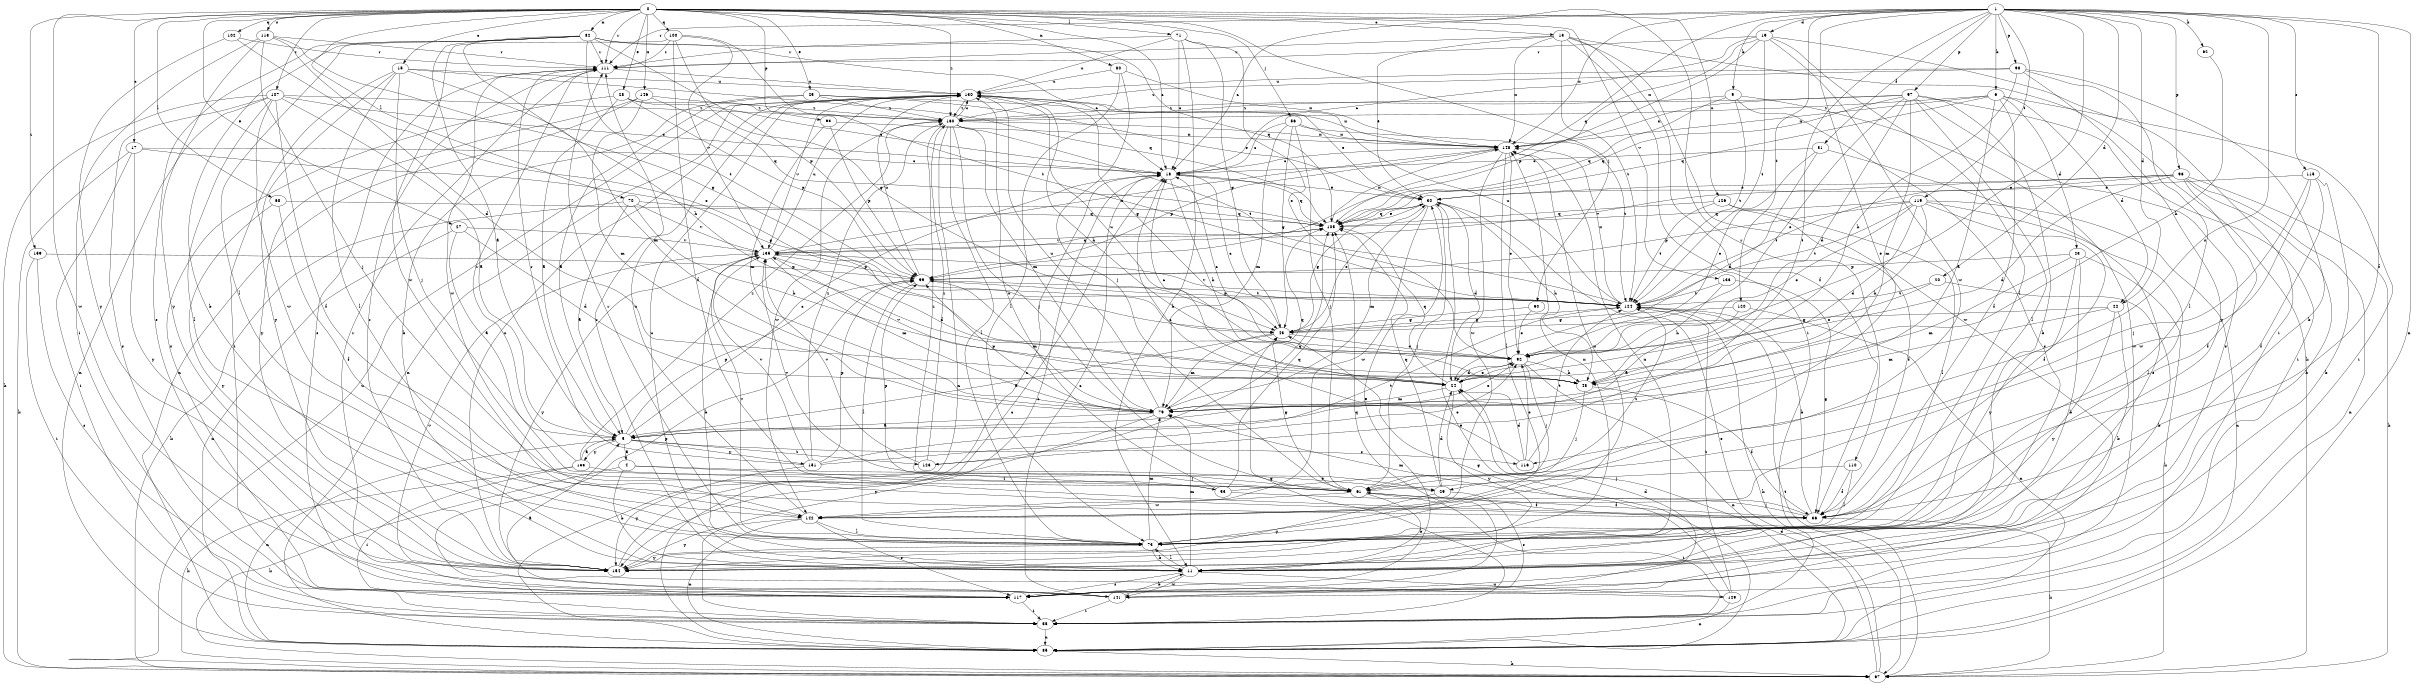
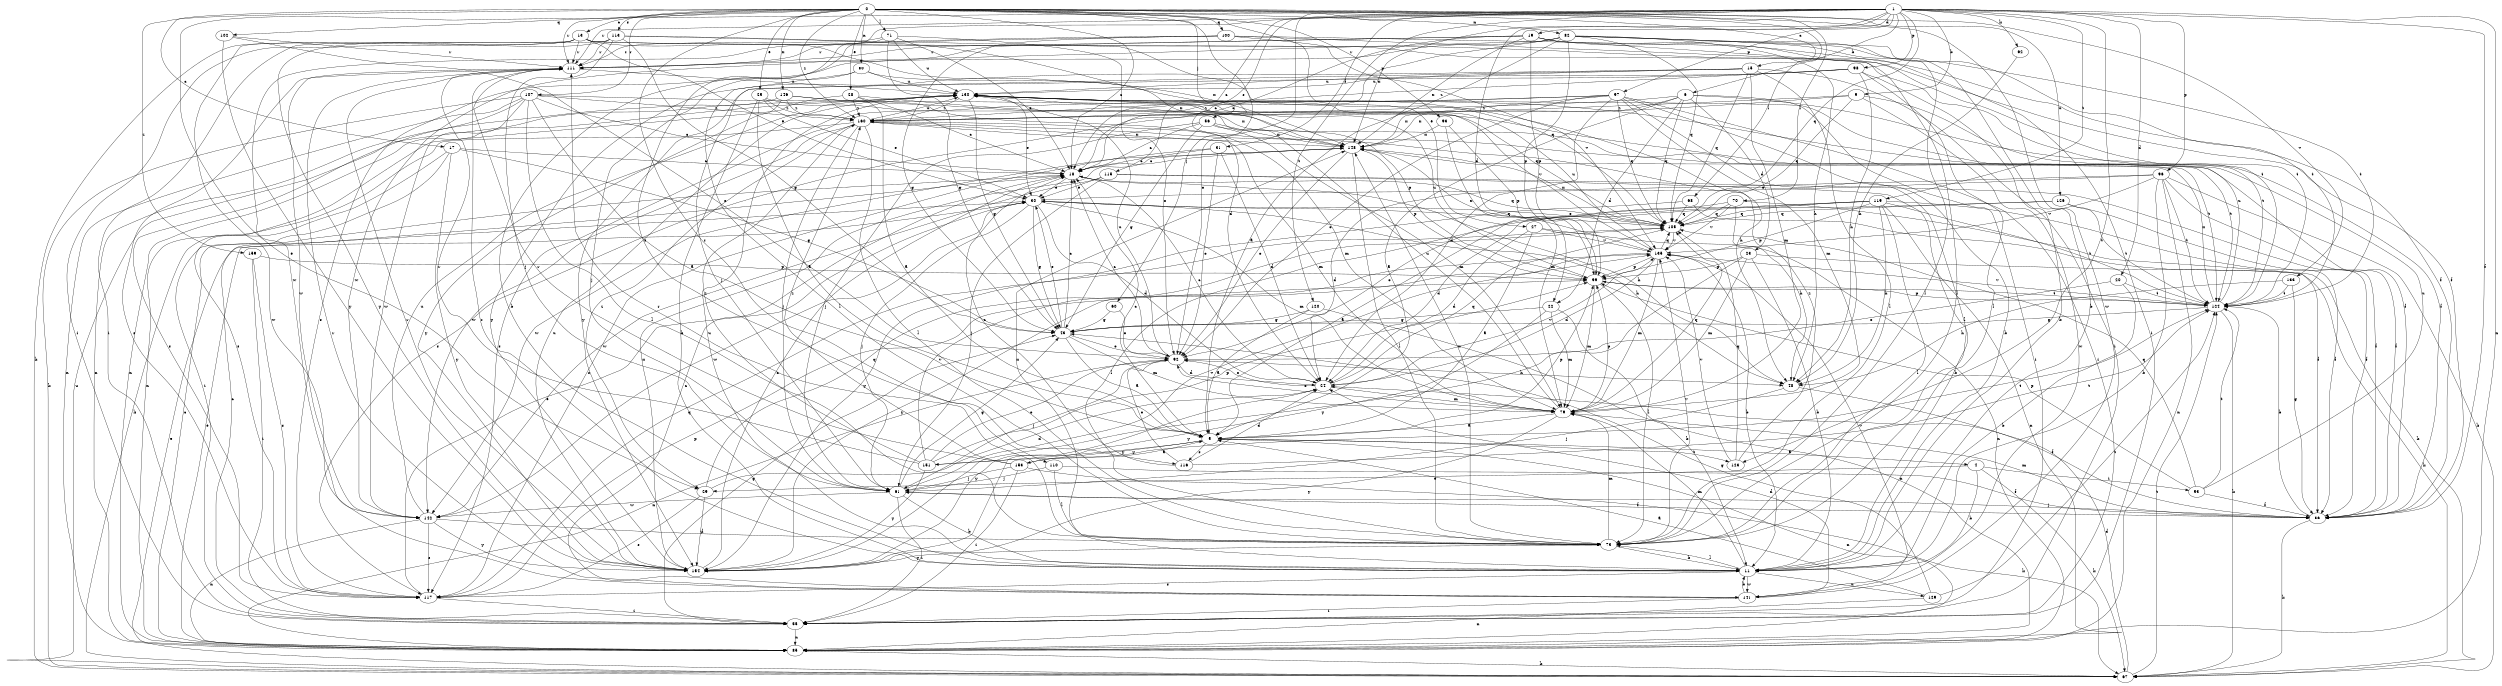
edge "113" -> "105": added, label "q"
